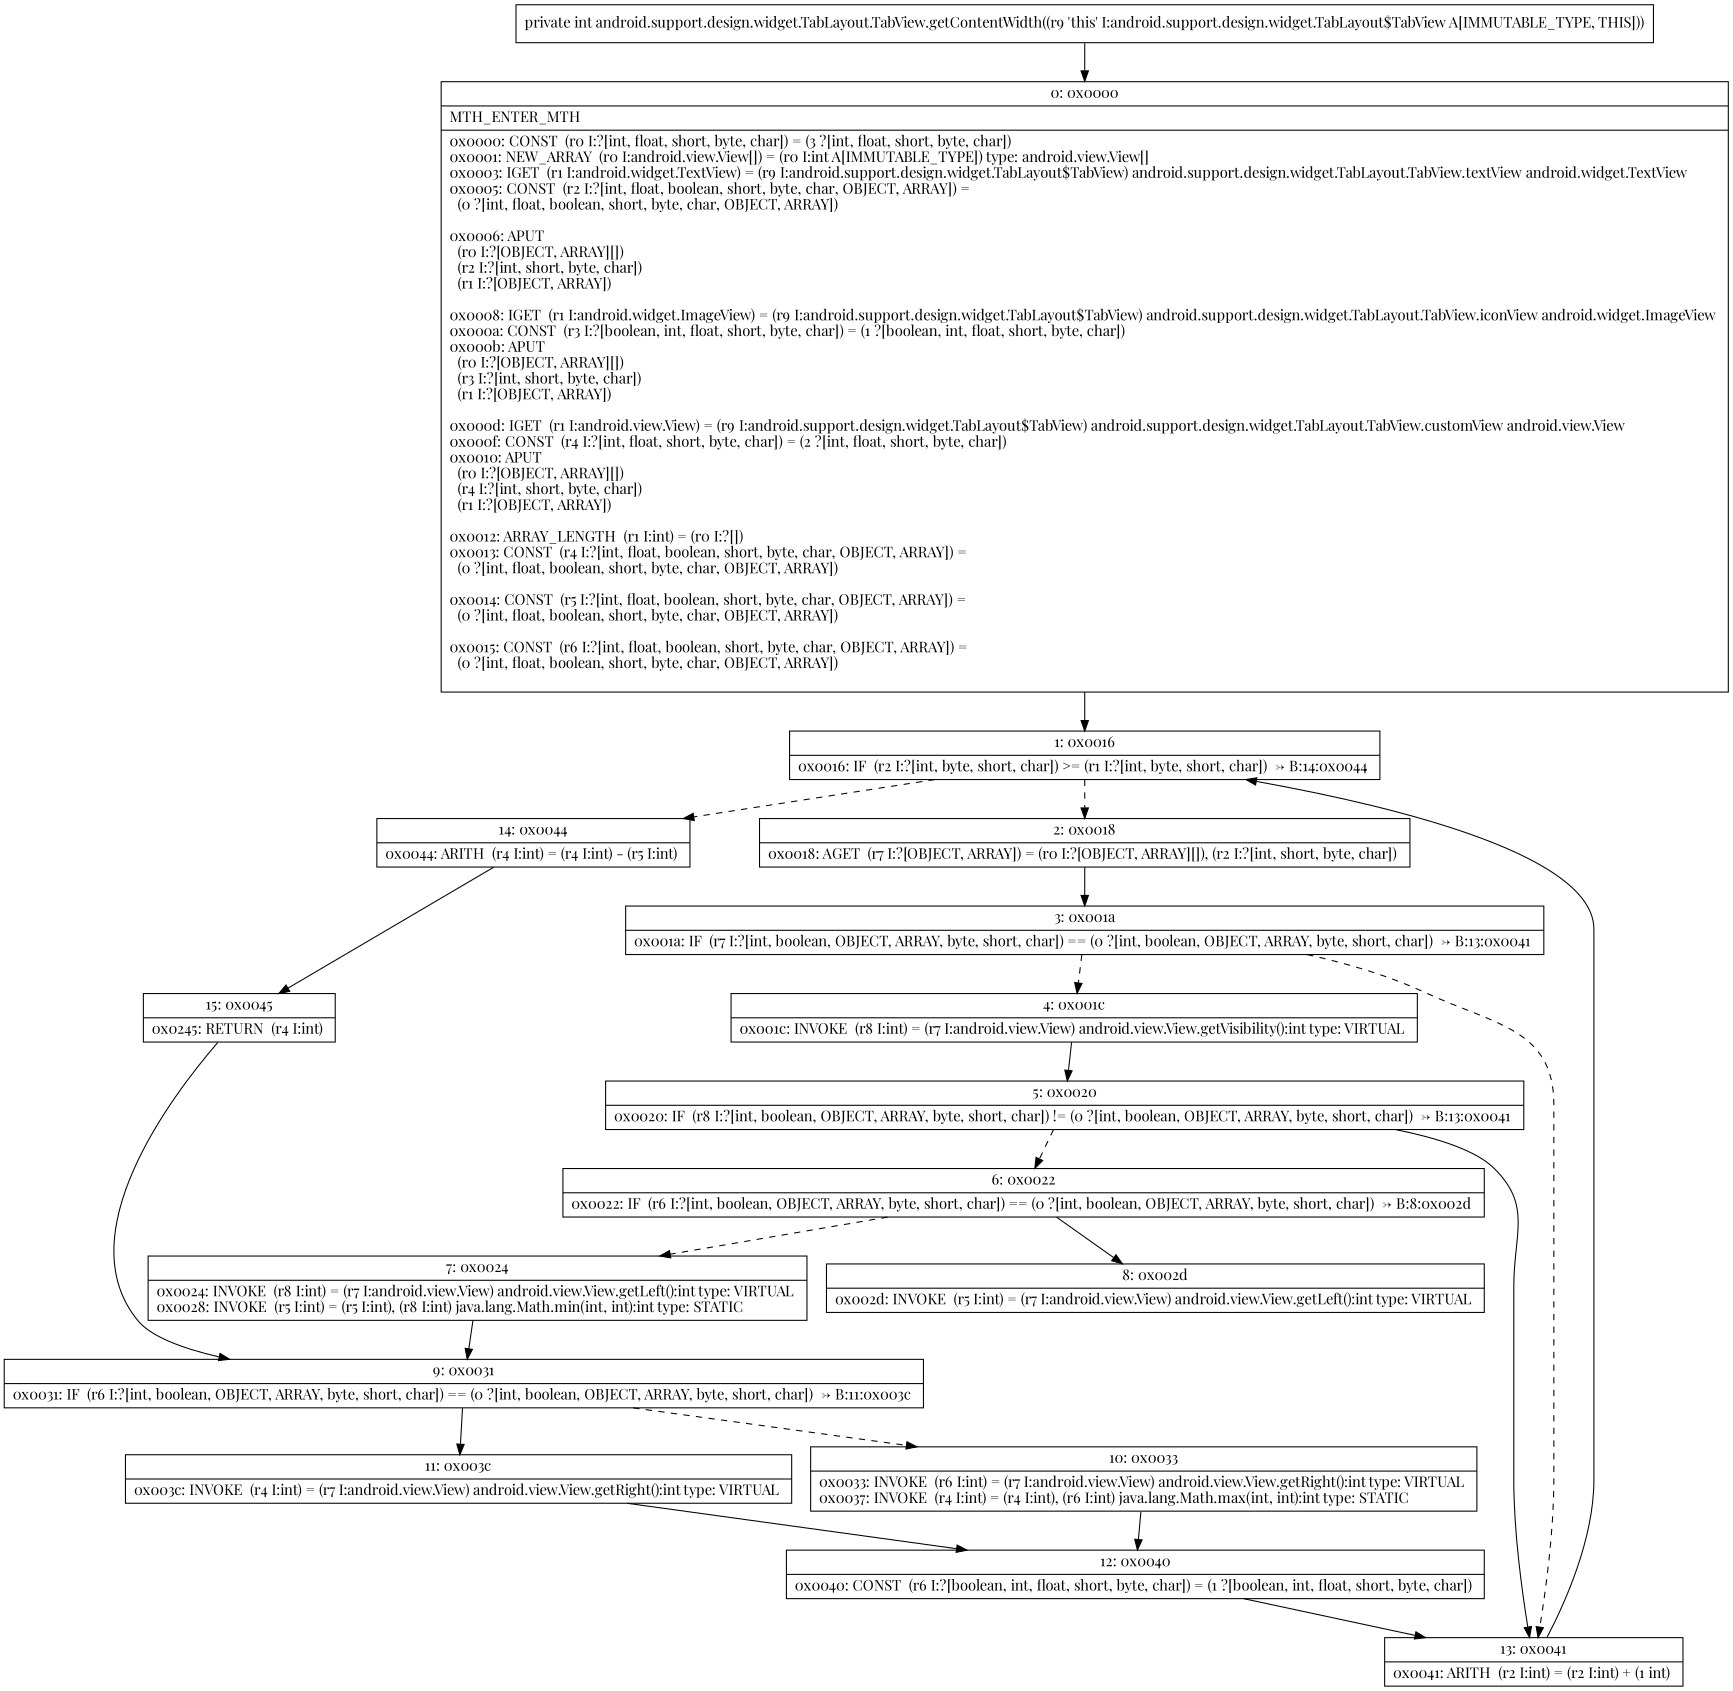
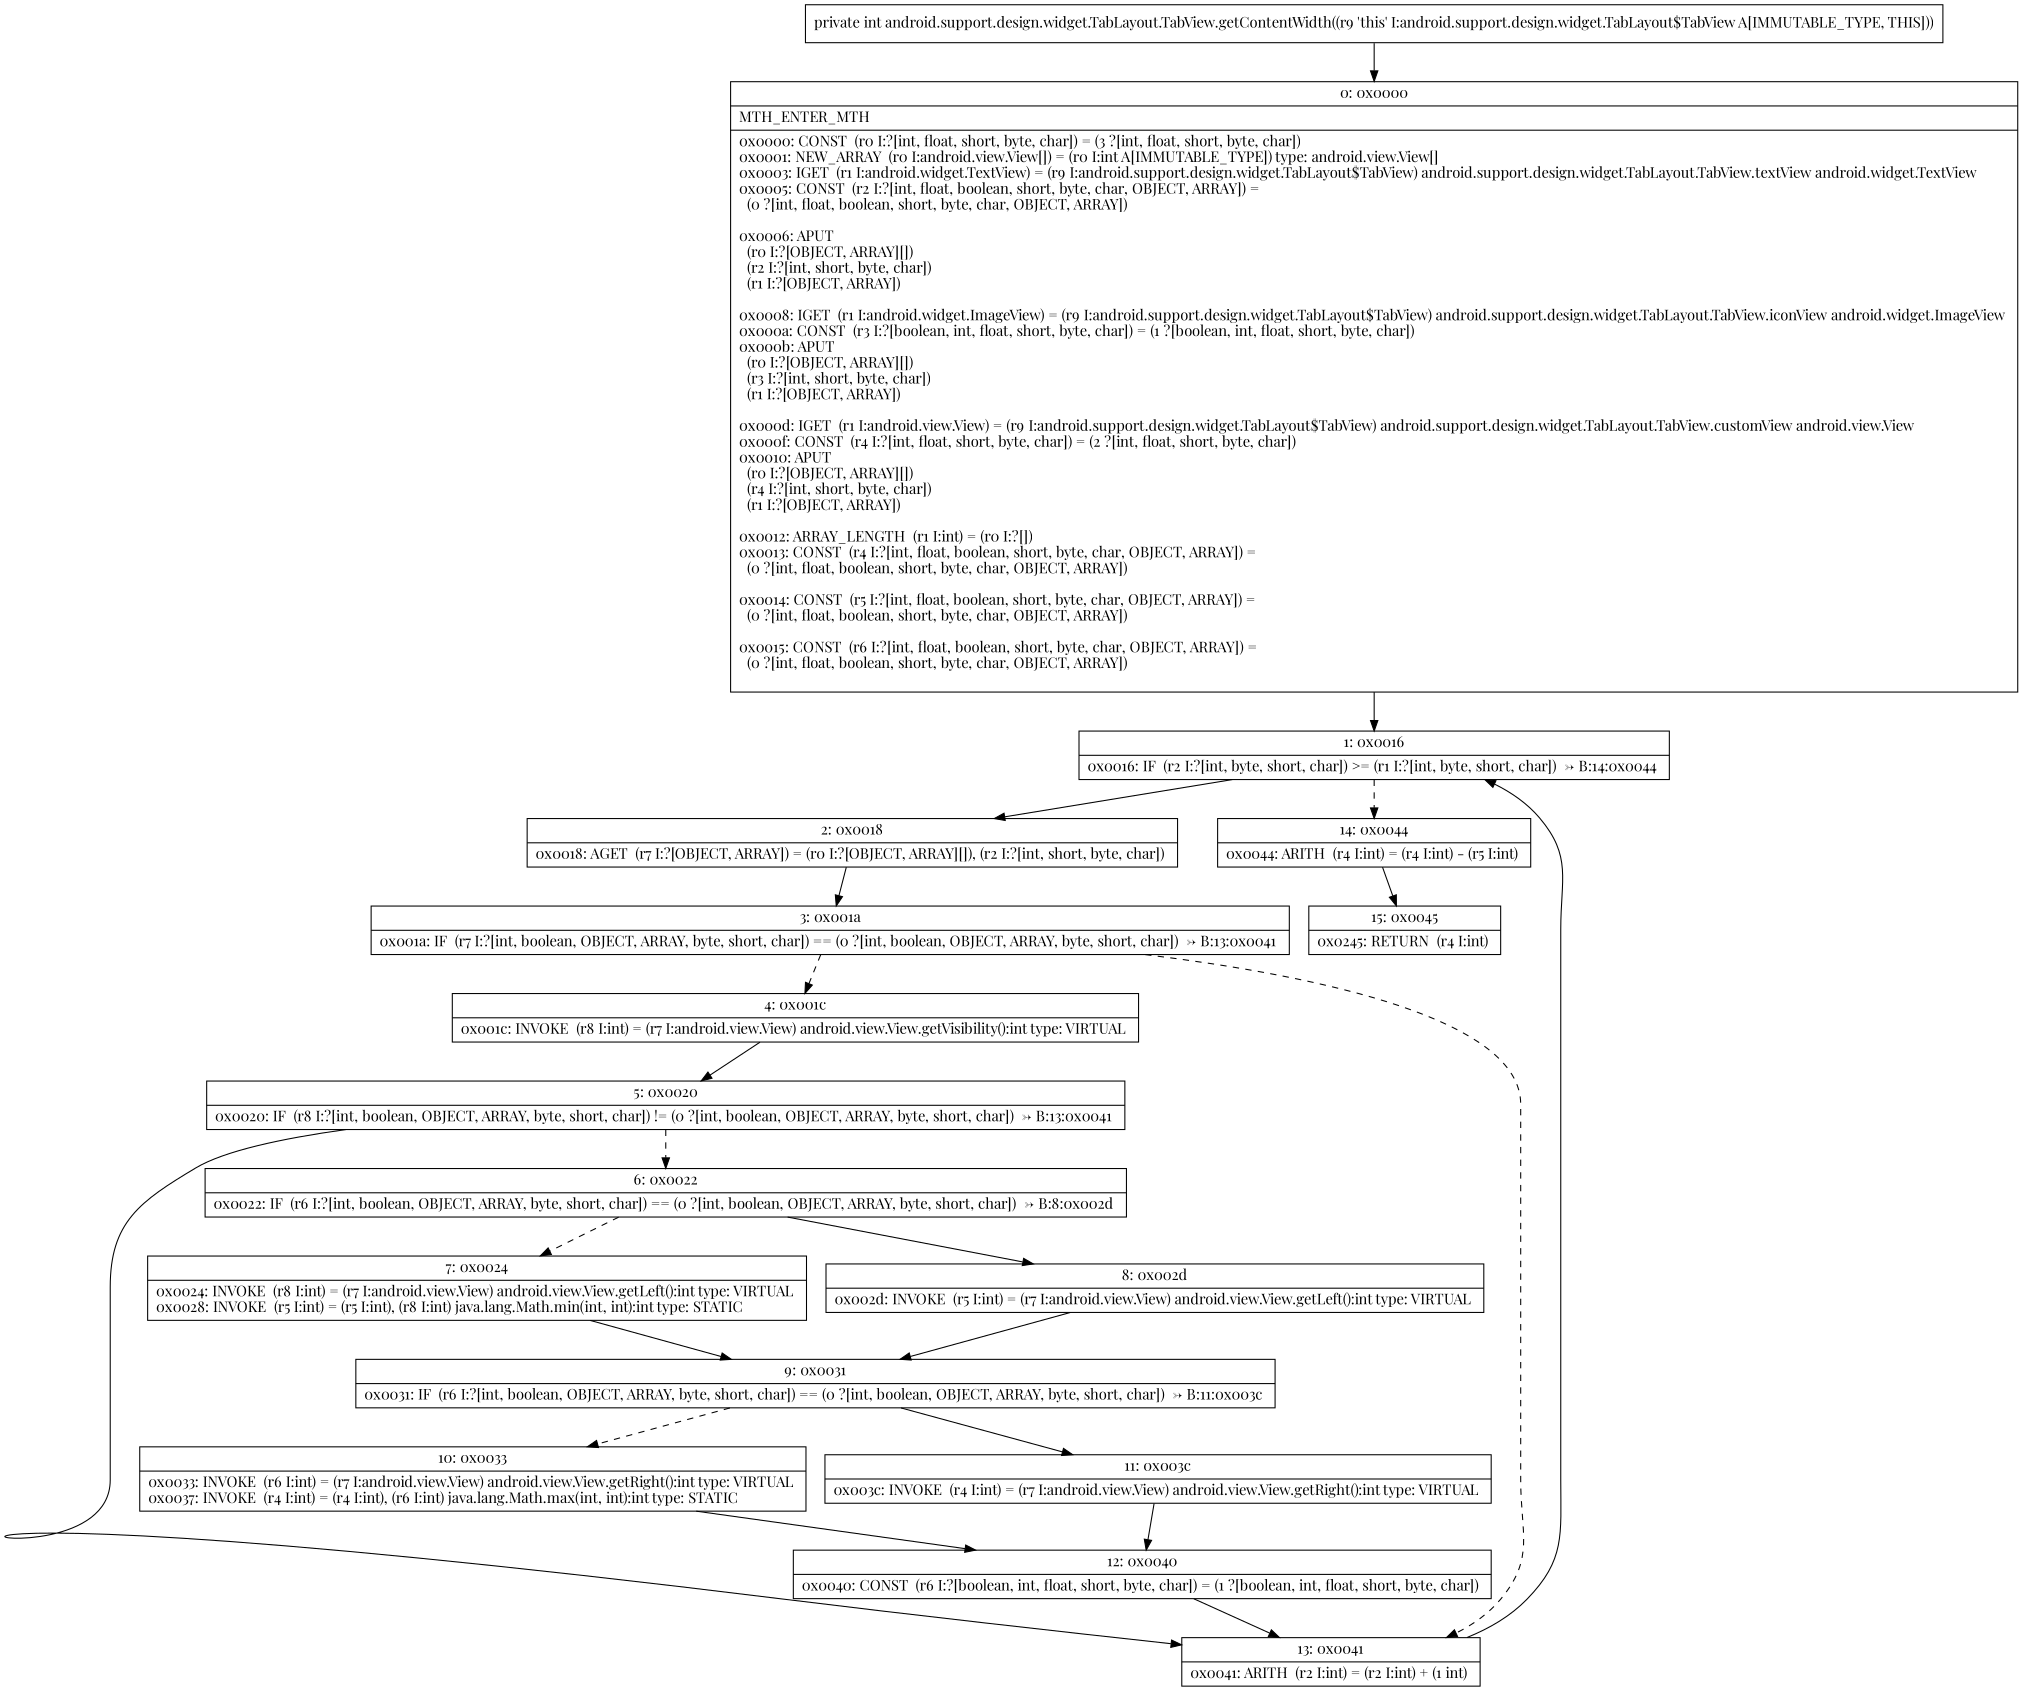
edge "1: 0x0016" -> "2: 0x0018": style dashed -> solid
edge "15: 0x0045" -> "9: 0x0031": now "8: 0x002d" -> "9: 0x0031"
